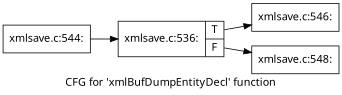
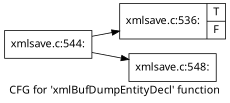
node "xmlsave.c:546:": removed
edge "xmlsave.c:536:" -> "xmlsave.c:548:": now "xmlsave.c:544:" -> "xmlsave.c:548:"
